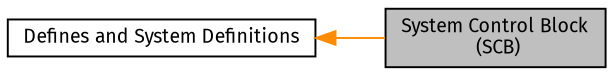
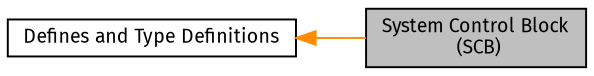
node "Defines and System Definitions": label "Defines and System Definitions" -> "Defines and Type Definitions"
